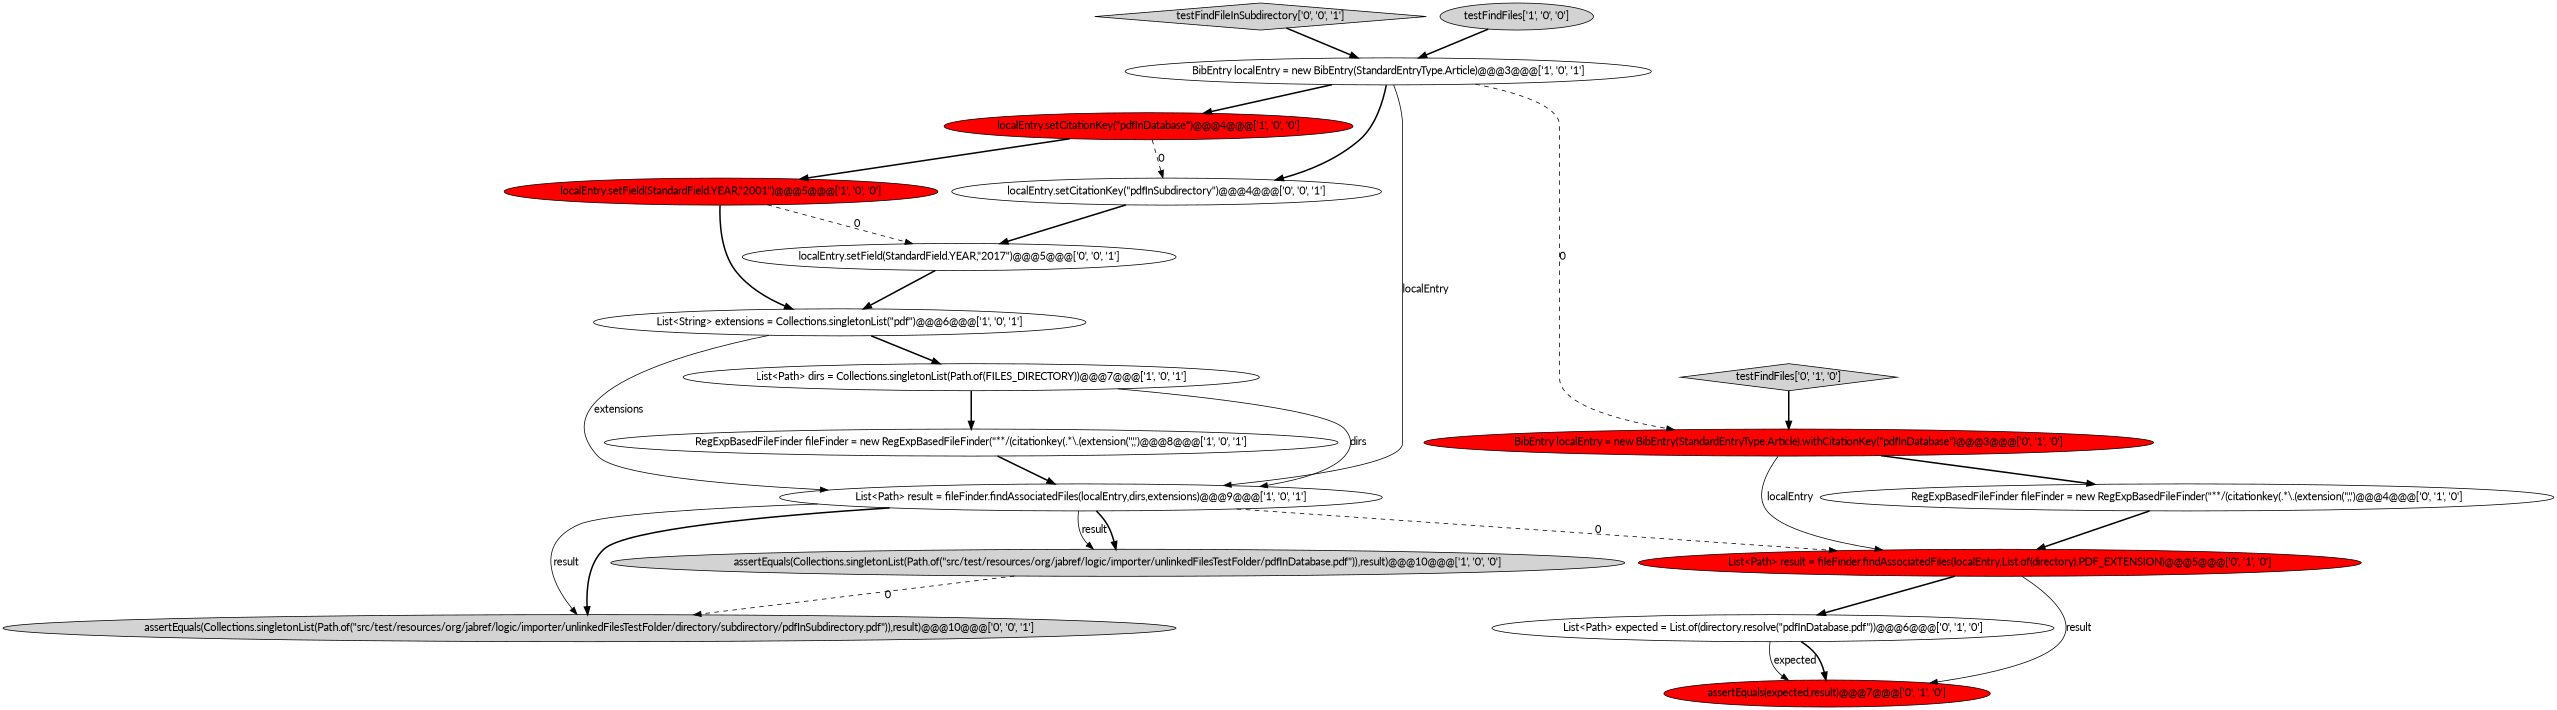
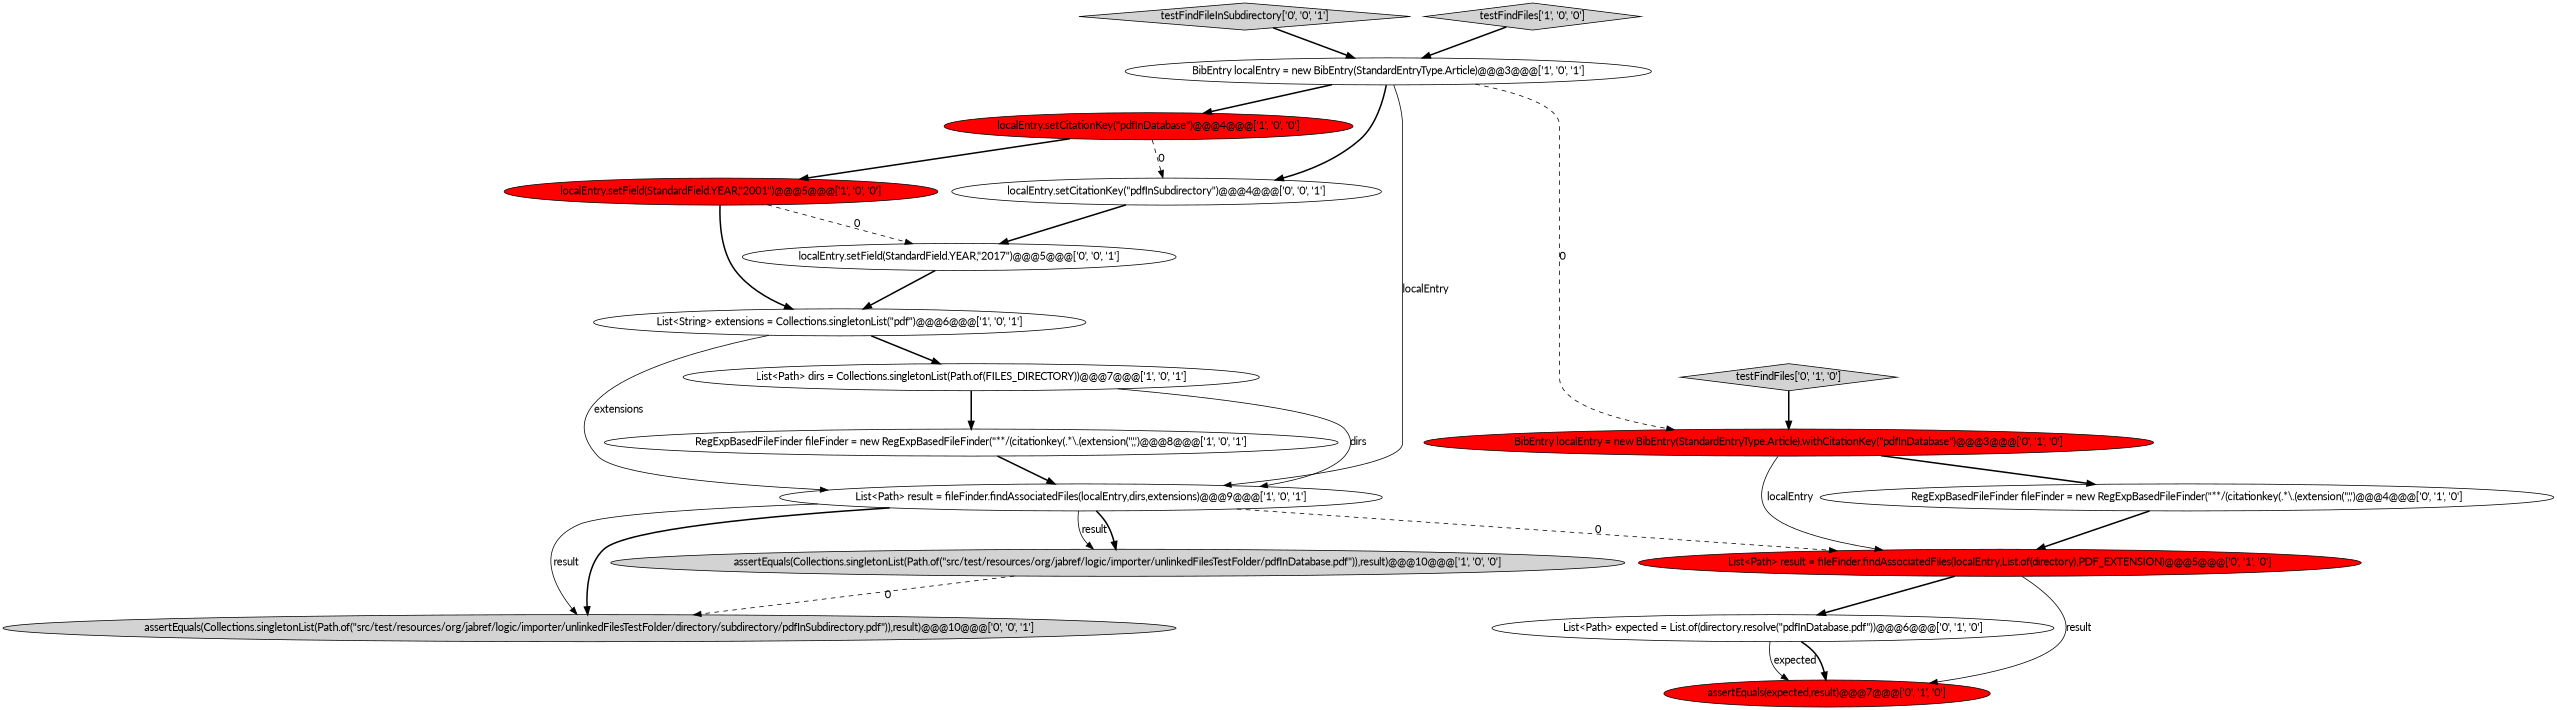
node "testFindFiles['1', '0', '0']": shape ellipse -> diamond
